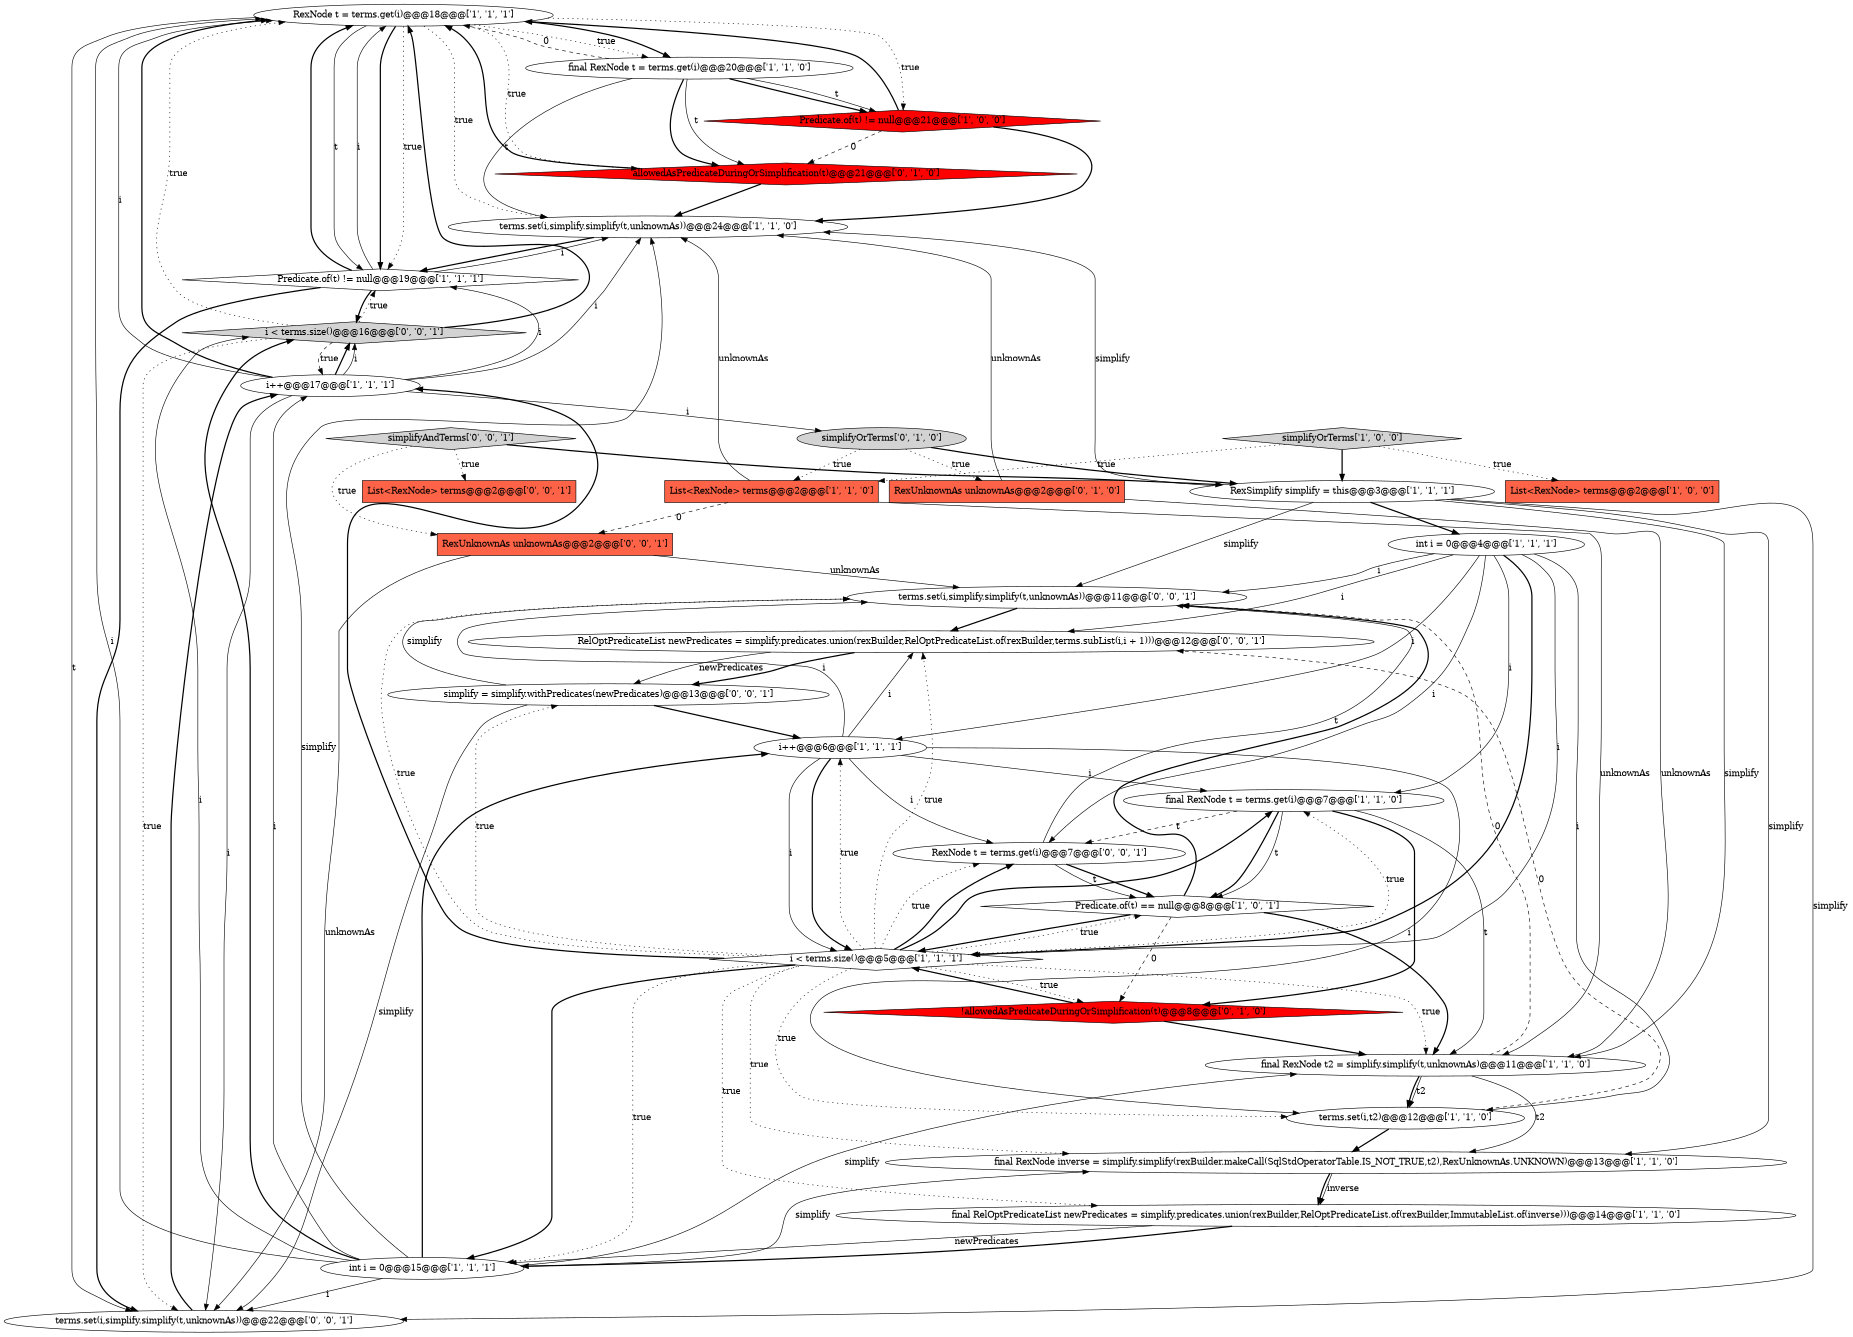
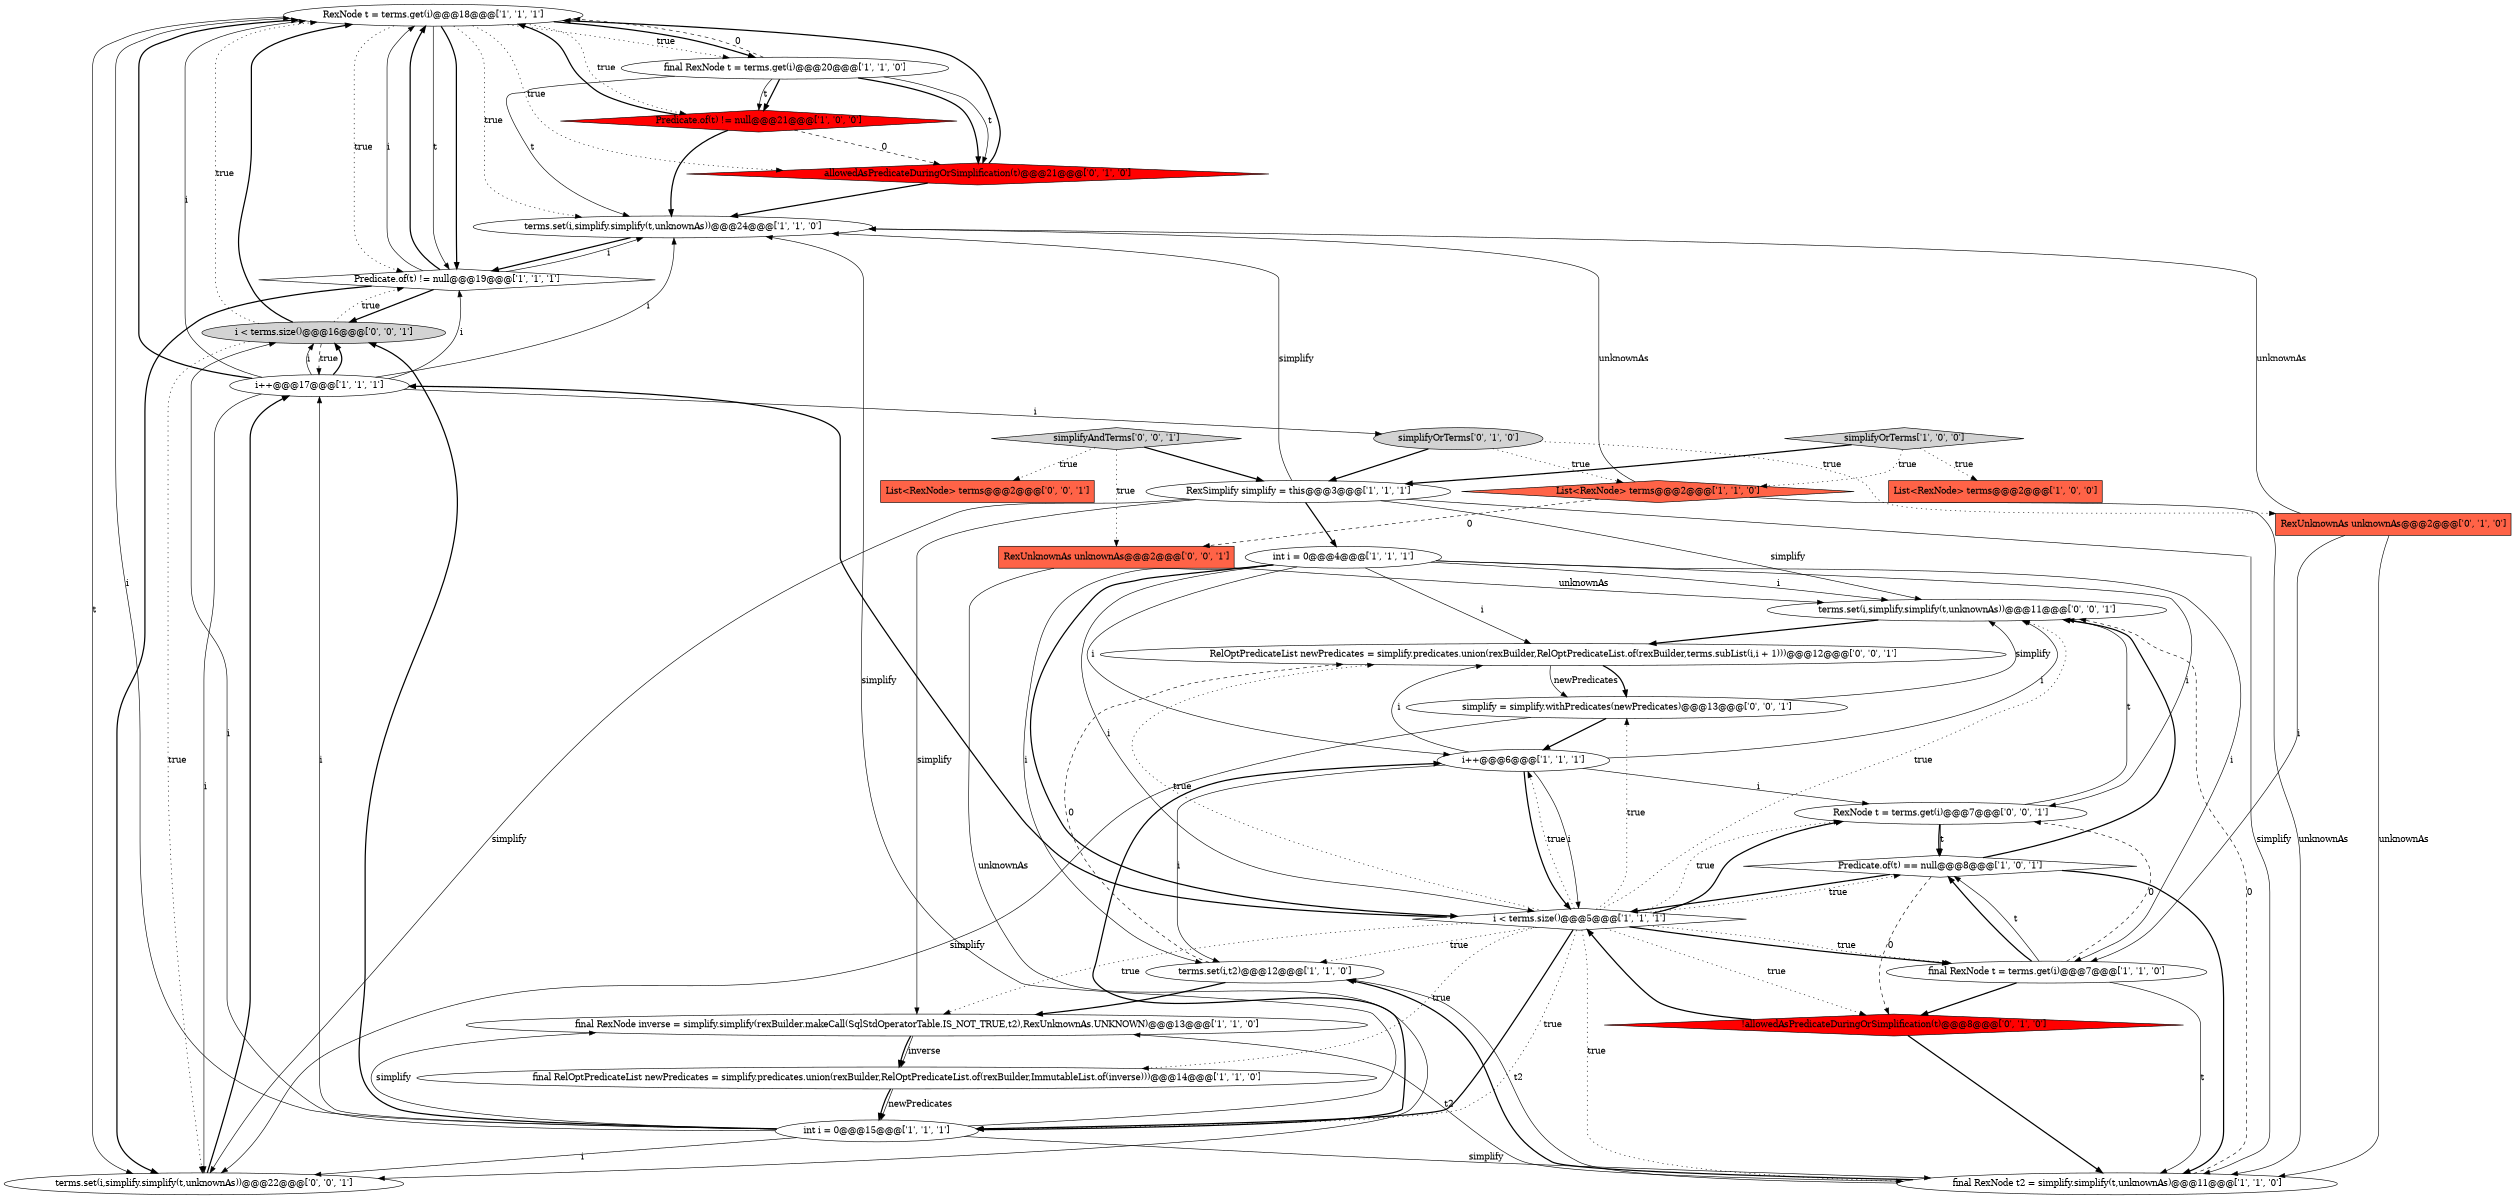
node "i < terms.size()@@@16@@@['0', '0', '1']": shape diamond -> ellipse
node "List<RexNode> terms@@@2@@@['1', '1', '0']": shape box -> diamond
edge "i++@@@6@@@['1', '1', '1']" -> "final RexNode t = terms.get(i)@@@7@@@['1', '1', '0']": now "RexUnknownAs unknownAs@@@2@@@['0', '1', '0']" -> "final RexNode t = terms.get(i)@@@7@@@['1', '1', '0']"
edge "final RexNode t = terms.get(i)@@@7@@@['1', '1', '0']" -> "RexNode t = terms.get(i)@@@7@@@['0', '0', '1']": label "t" -> "0"
